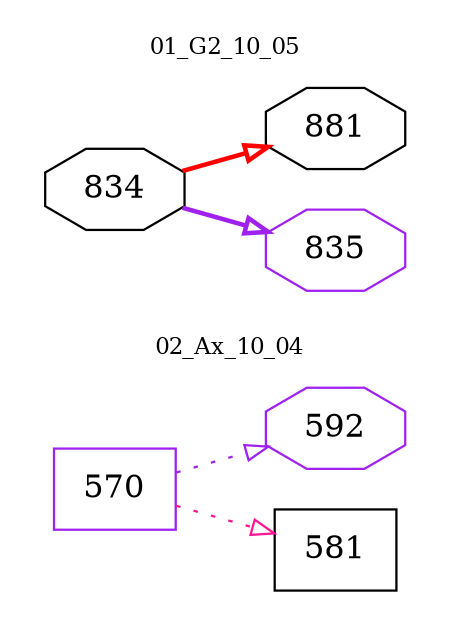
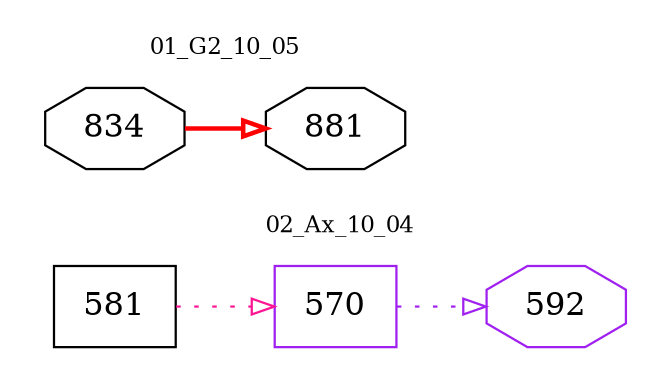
node "835": removed
edge "570" -> "581": reversed
